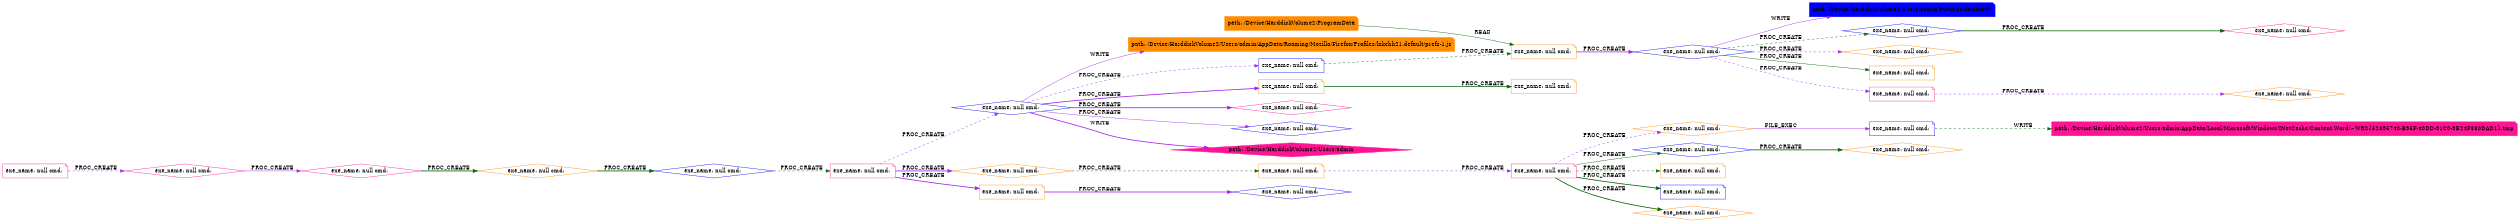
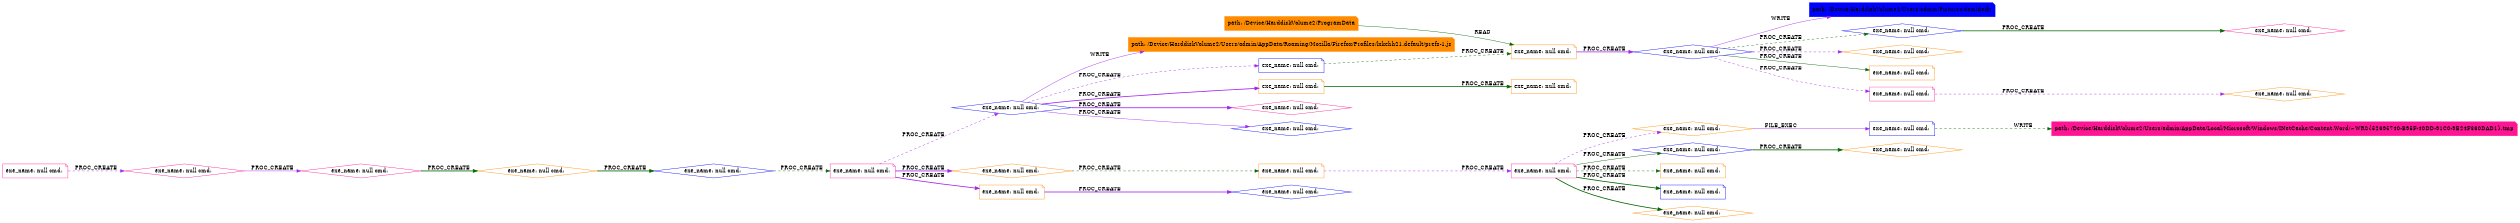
node "path: /Device/HarddiskVolume2/Users/admin": removed
